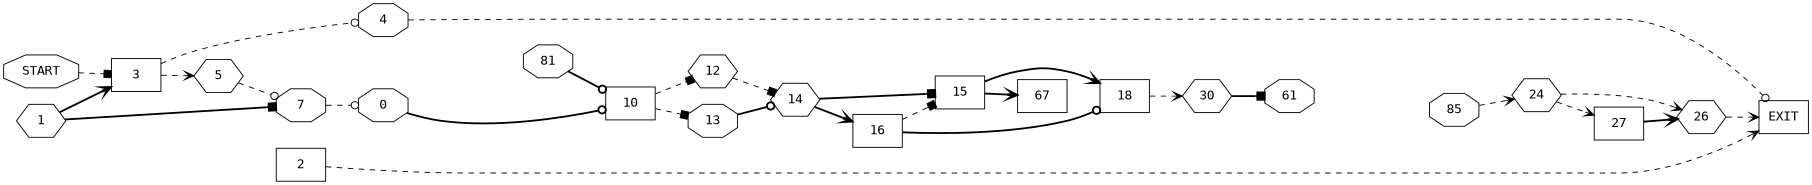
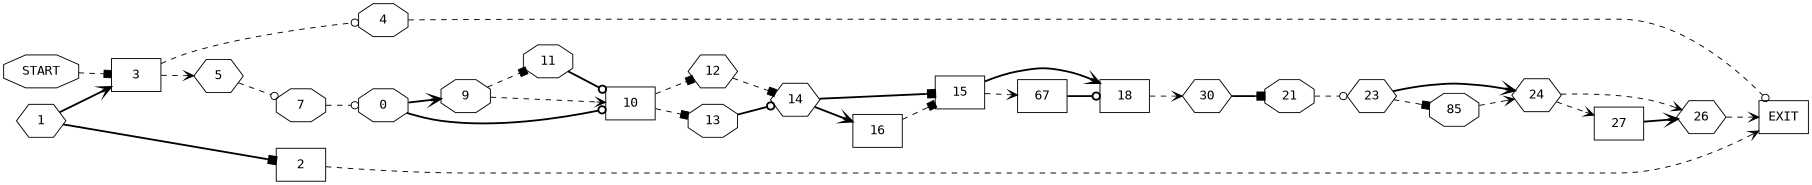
node "81": label "81" -> "11"
edge "15" -> "67": style bold -> dashed
node "9": added
node "61": label "61" -> "21"
node "23": added
edge "1" -> "7": now "1" -> "2"
edge "16" -> "18": now "67" -> "18"
